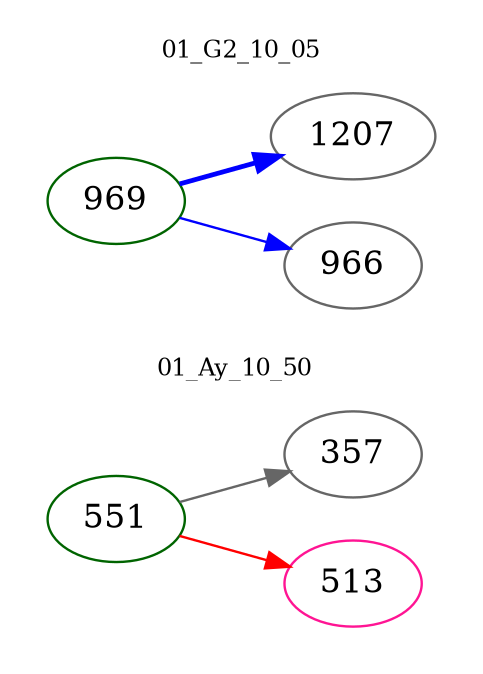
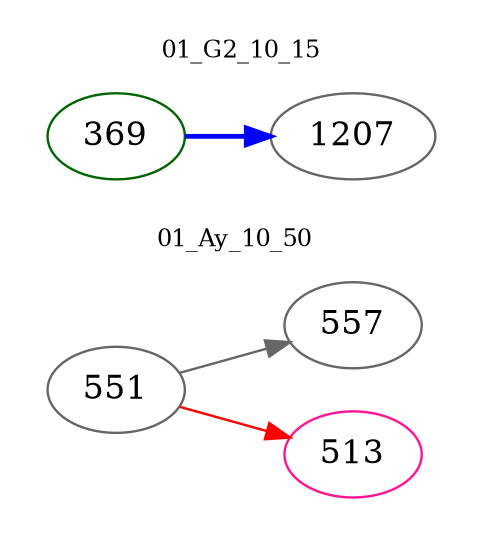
cluster "01_G2_10_05": label "01_G2_10_05" -> "01_G2_10_15"
node "969": label "969" -> "369"
node "966": removed
node "357": label "357" -> "557"
node "551": color darkgreen -> gray40
